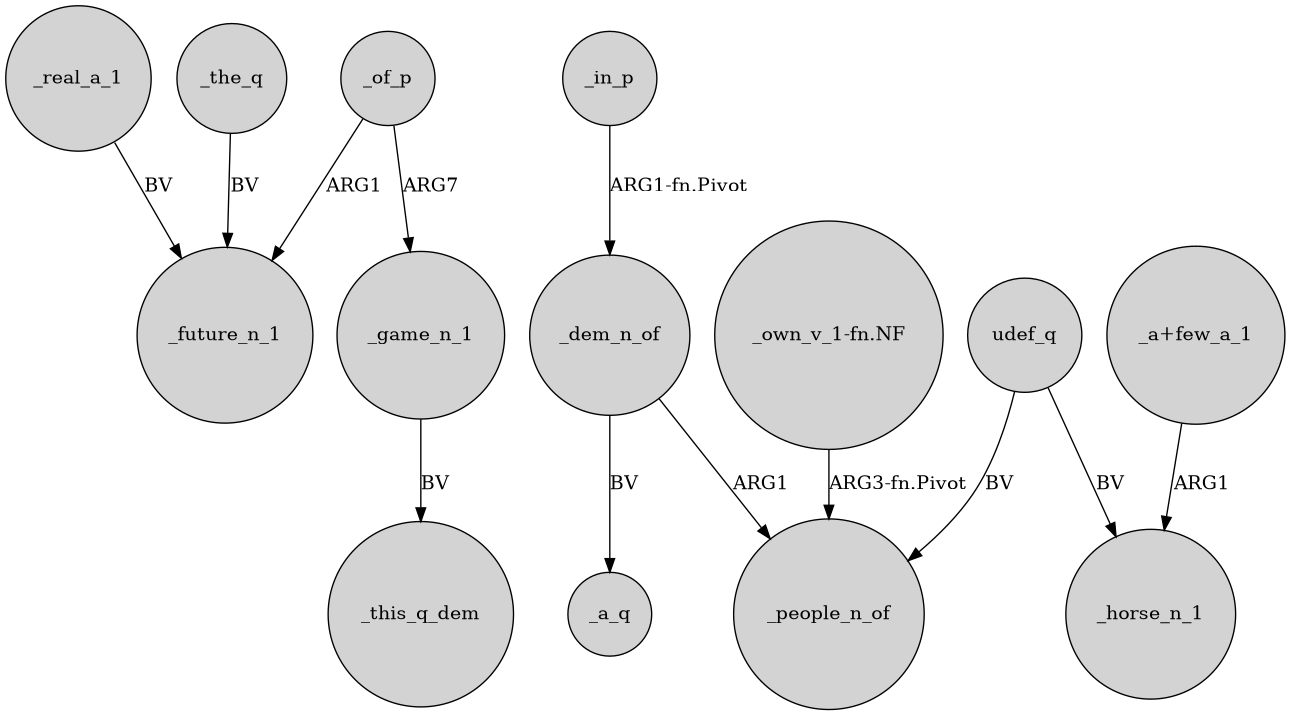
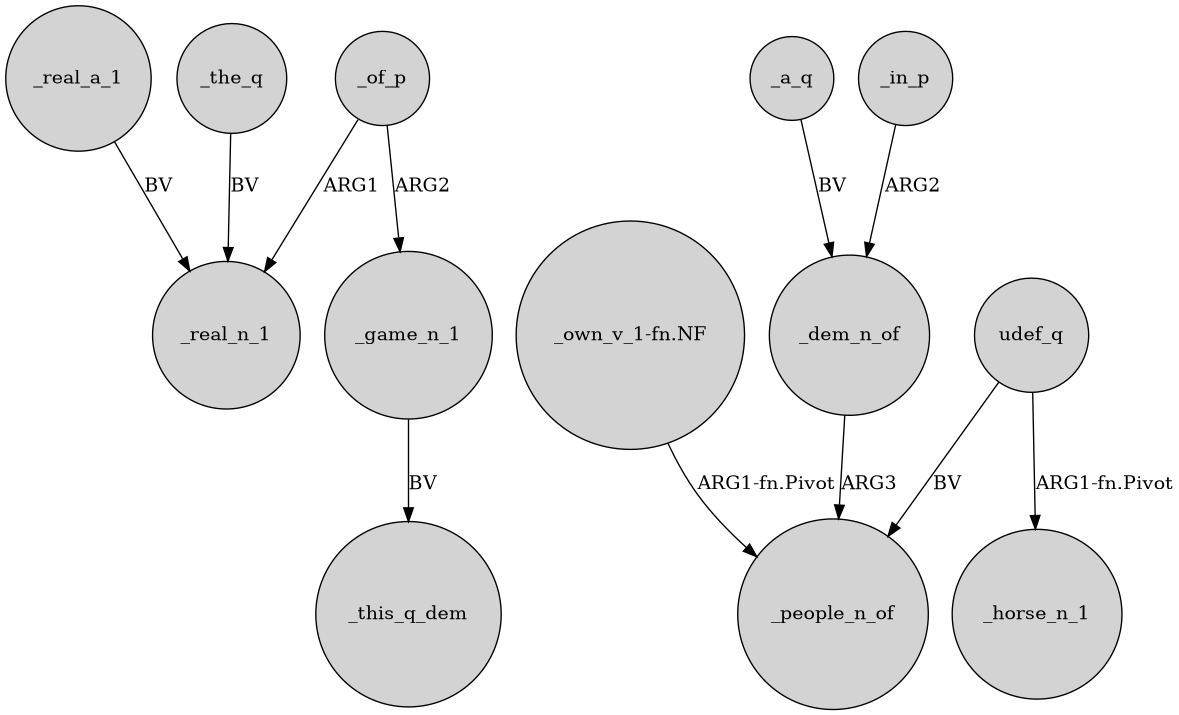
edge "_of_p" -> "_game_n_1": label "ARG7" -> "ARG2"
edge "_in_p" -> "_dem_n_of": label "ARG1-fn.Pivot" -> "ARG2"
node "_future_n_1": label "_future_n_1" -> "_real_n_1"
node "_a+few_a_1": removed
edge "_dem_n_of" -> "_people_n_of": label "ARG1" -> "ARG3"
edge "_own_v_1-fn.NF" -> "_people_n_of": label "ARG3-fn.Pivot" -> "ARG1-fn.Pivot"
edge "udef_q" -> "_horse_n_1": label "BV" -> "ARG1-fn.Pivot"
edge "_dem_n_of" -> "_a_q": reversed
